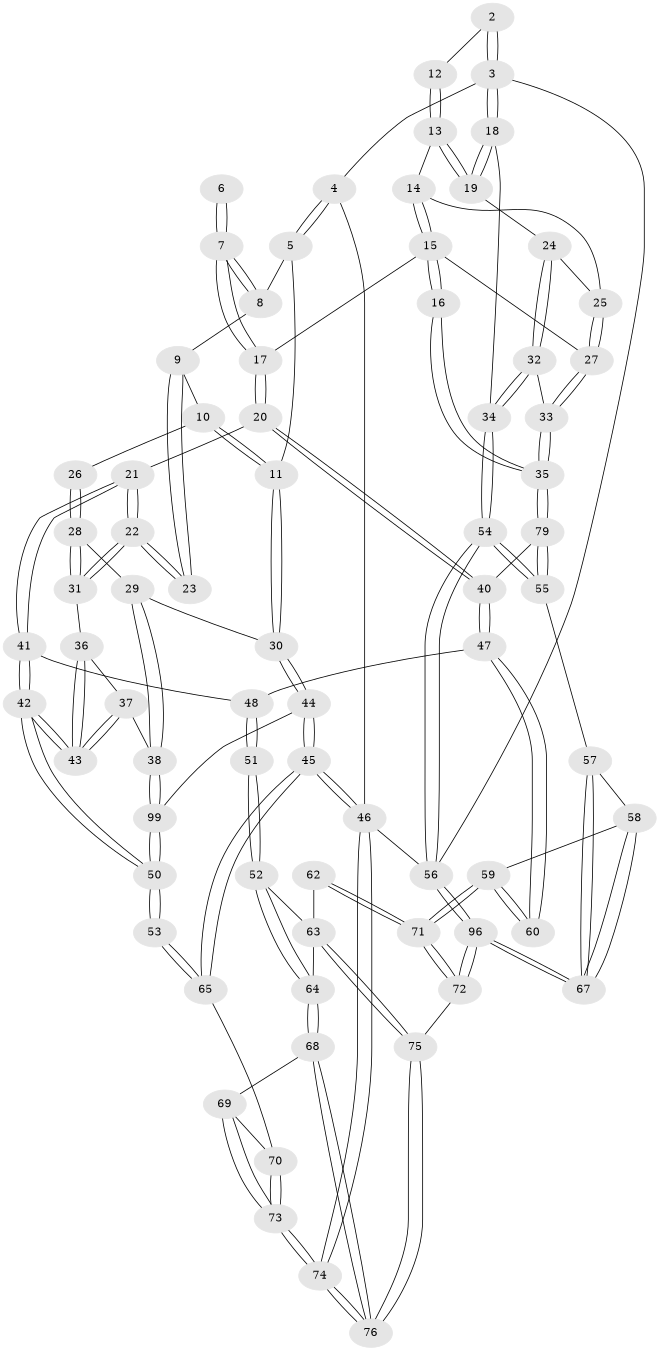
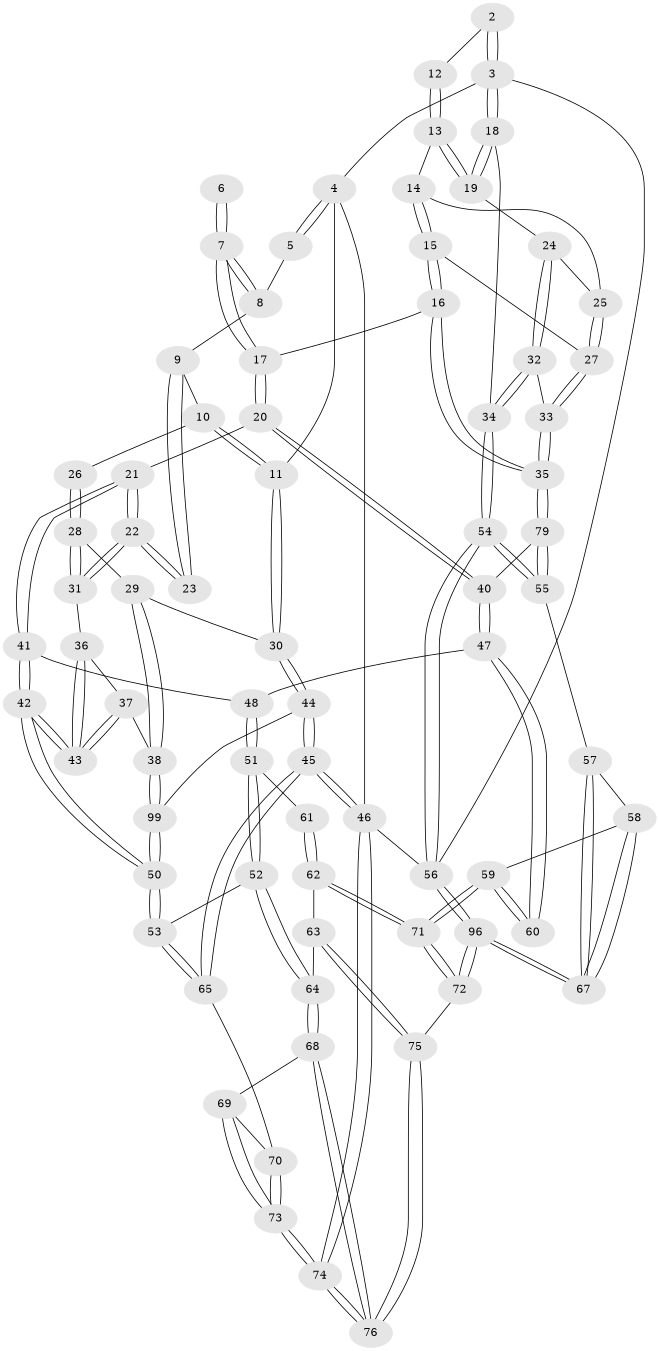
edge "15" -- "17": now "16" -- "17"
edge "5" -- "11": now "4" -- "11"
node "61": added
edge "52" -- "63": now "52" -- "53"
